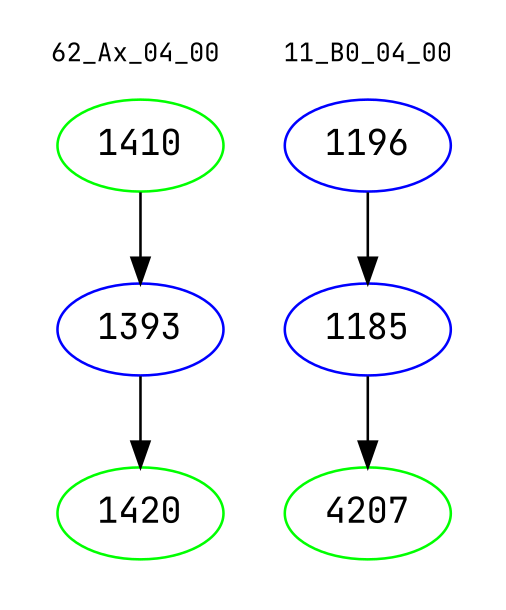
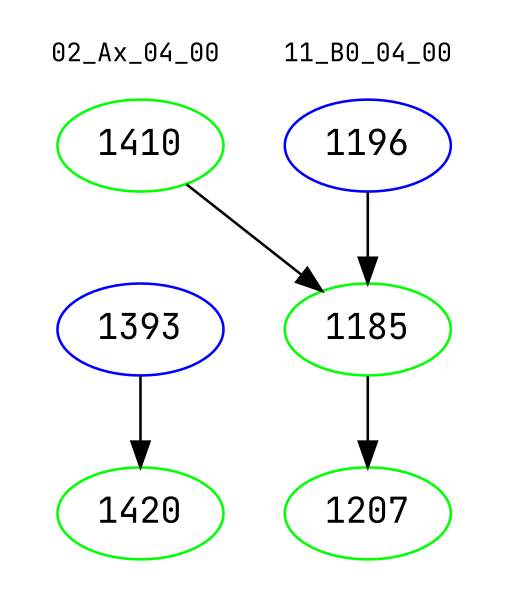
cluster "62_Ax_04_00": label "62_Ax_04_00" -> "02_Ax_04_00"
edge "1410" -> "1393": now "1410" -> "1185"
node "1185": color blue -> green
node "4207": label "4207" -> "1207"
